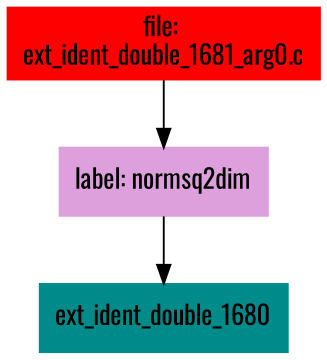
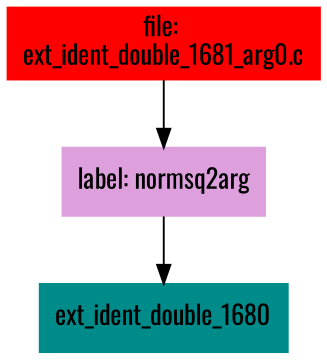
node "label: normsq2dim": label "label: normsq2dim" -> "label: normsq2arg"
